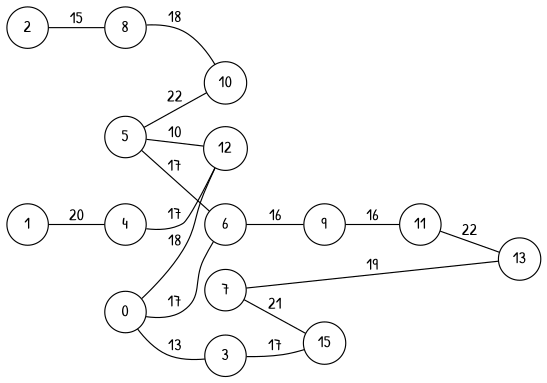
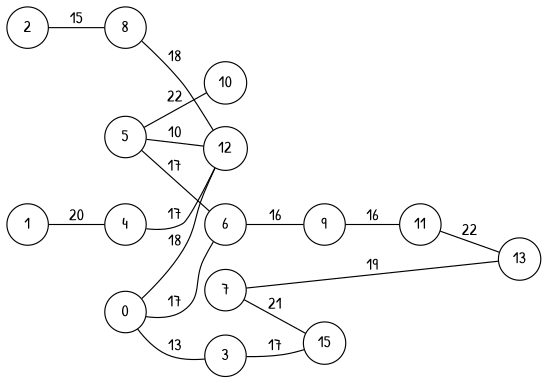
edge "8" -- "10": now "8" -- "12"
